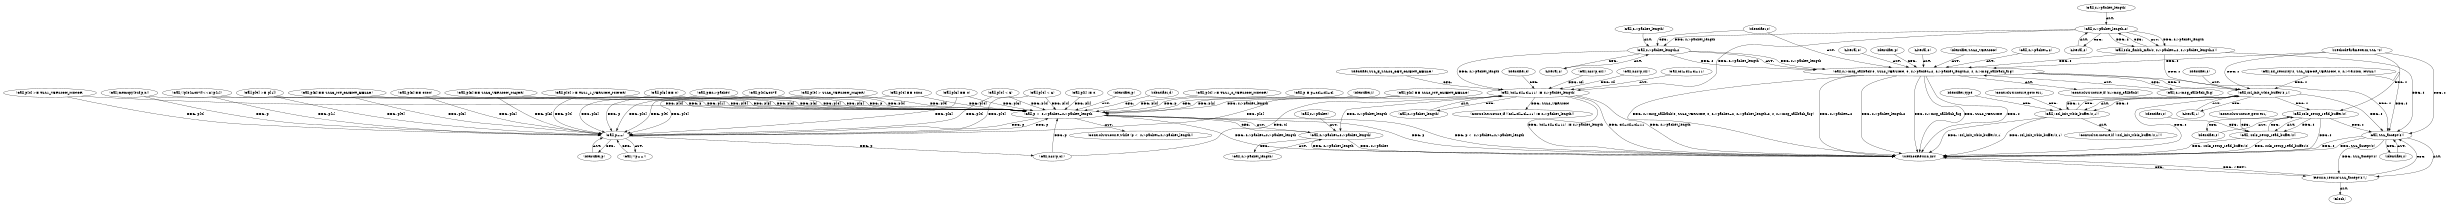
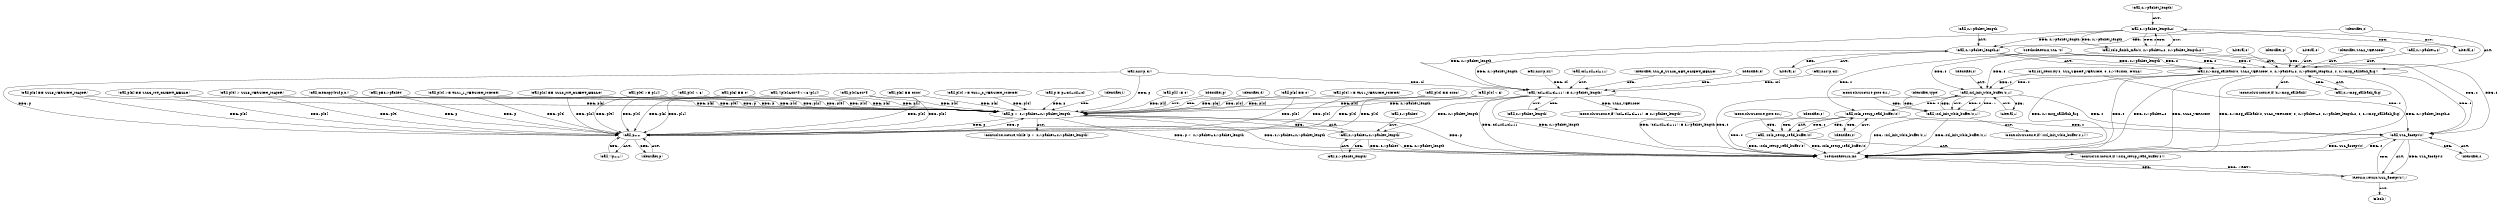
node "(MethodParameterIn,SSL *s)": label "(MethodParameterIn,SSL *s)" -> "(MethodReturn,SSL *s)"
edge "(Call,p++)" -> "(Call,n2s(p,cl))": reversed
node "(ControlStructure,if (!ssl3_setup_read_buffer(s)))": added
